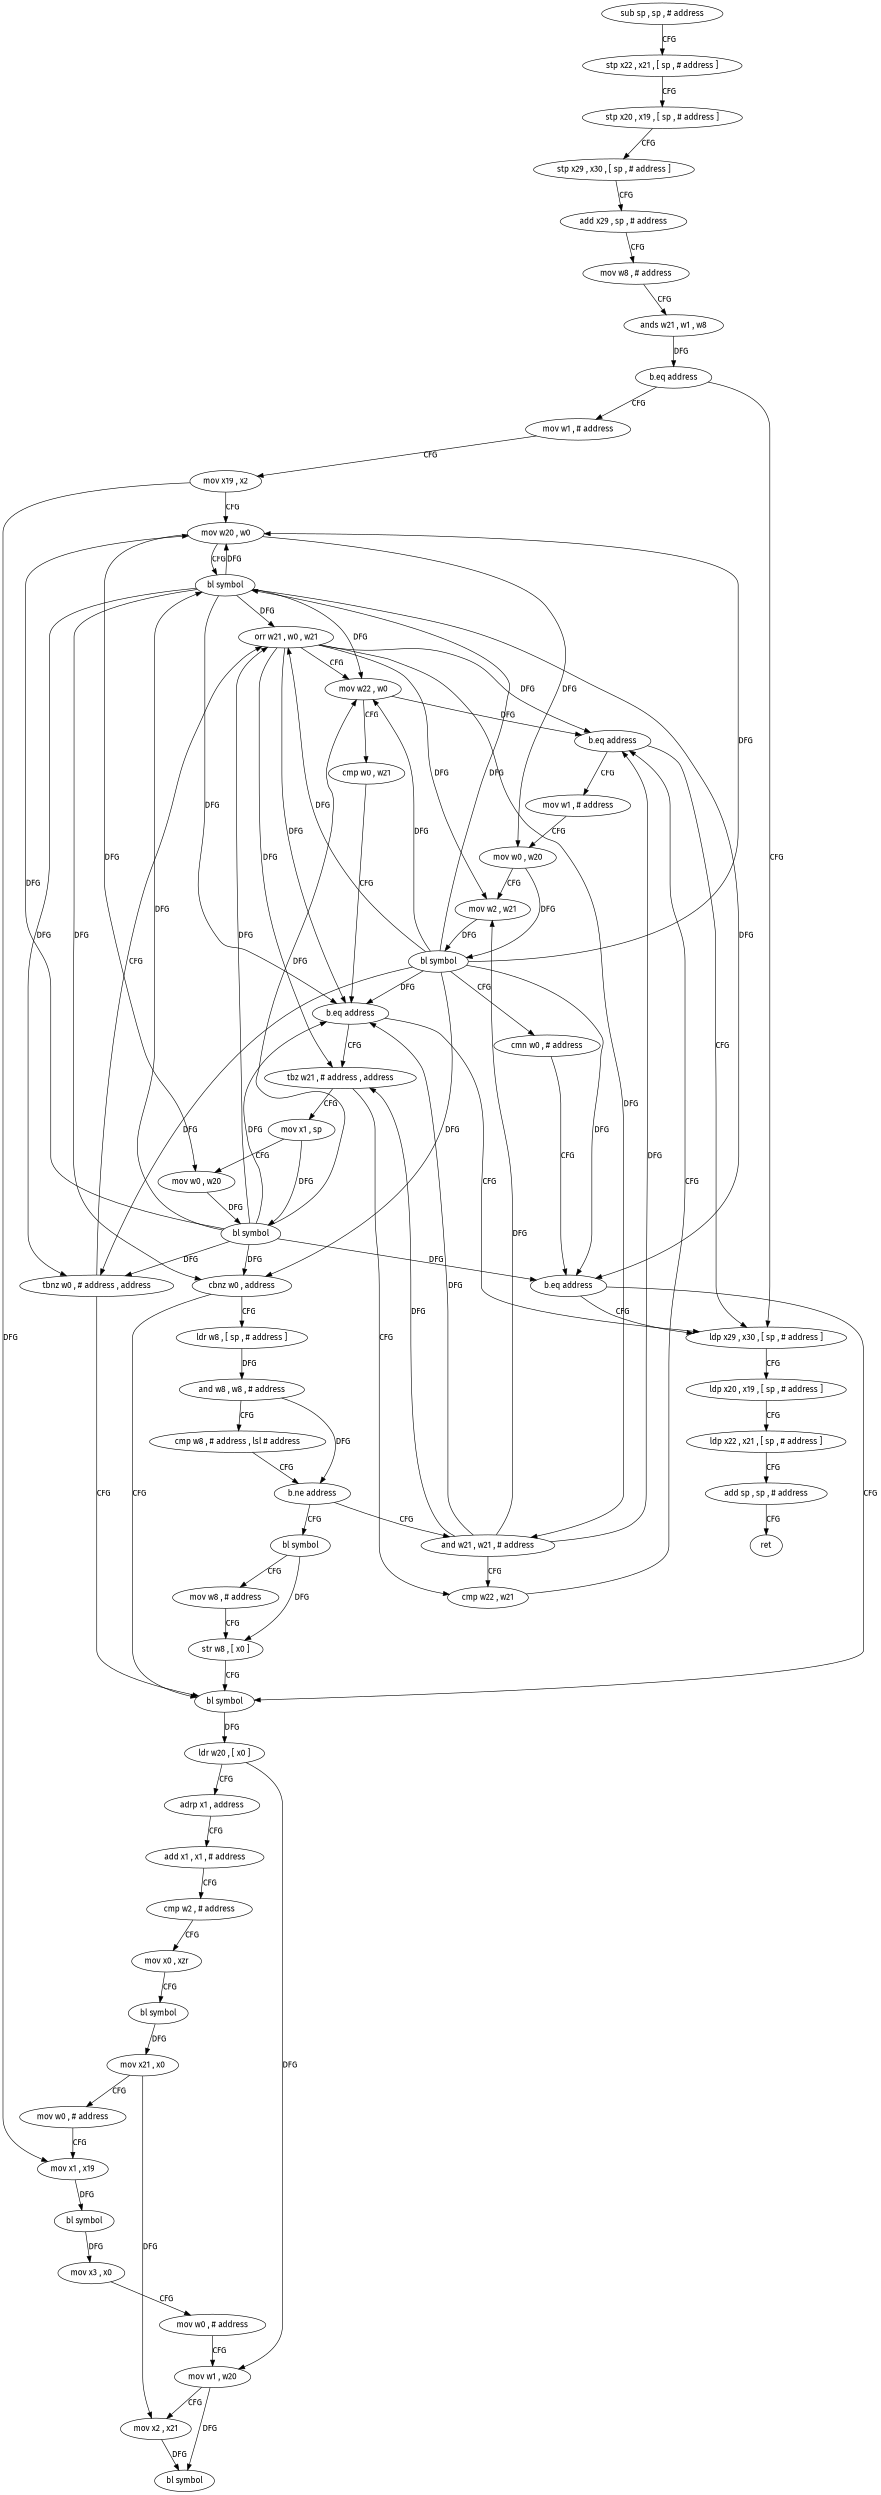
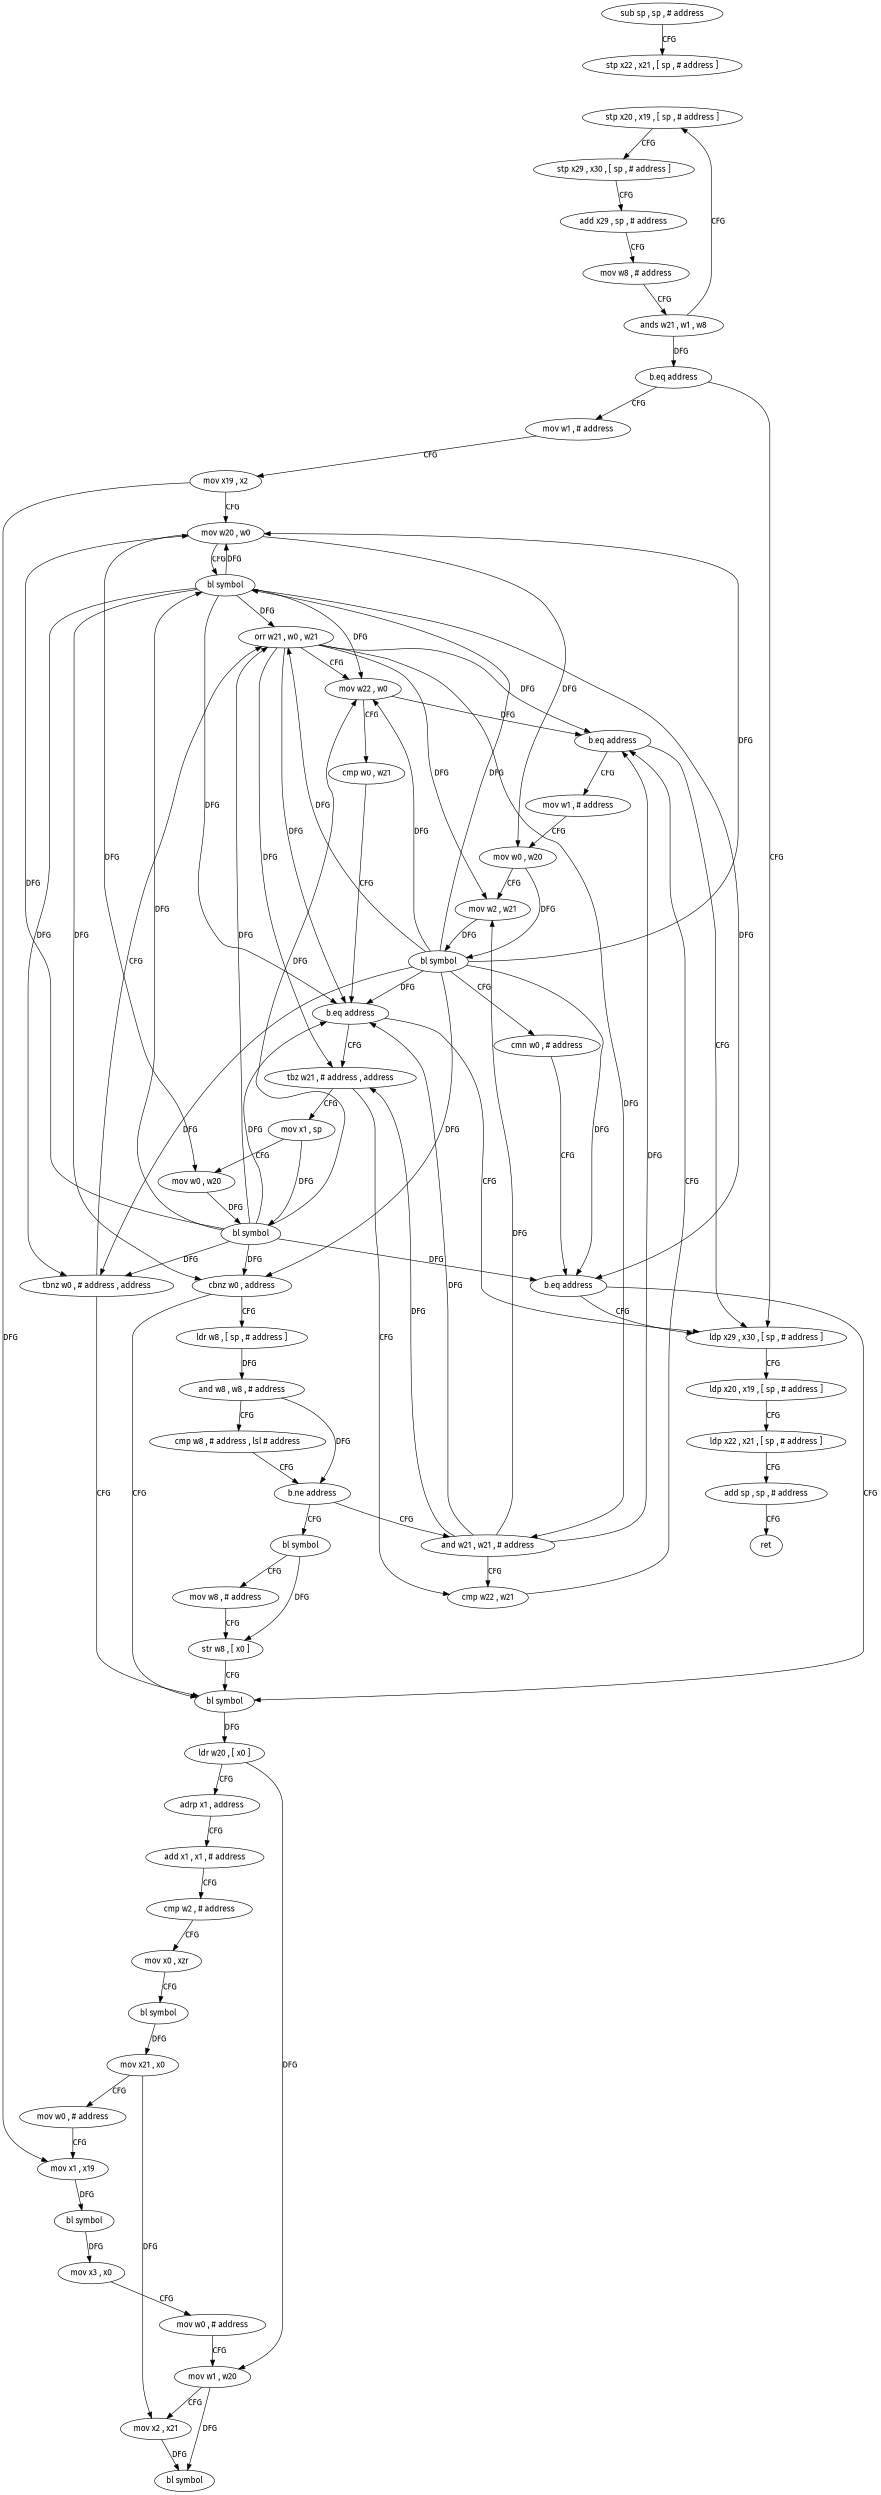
edge "stp x22 , x21 , [ sp , # address ]" -> "stp x20 , x19 , [ sp , # address ]": now "ands w21 , w1 , w8" -> "stp x20 , x19 , [ sp , # address ]"
